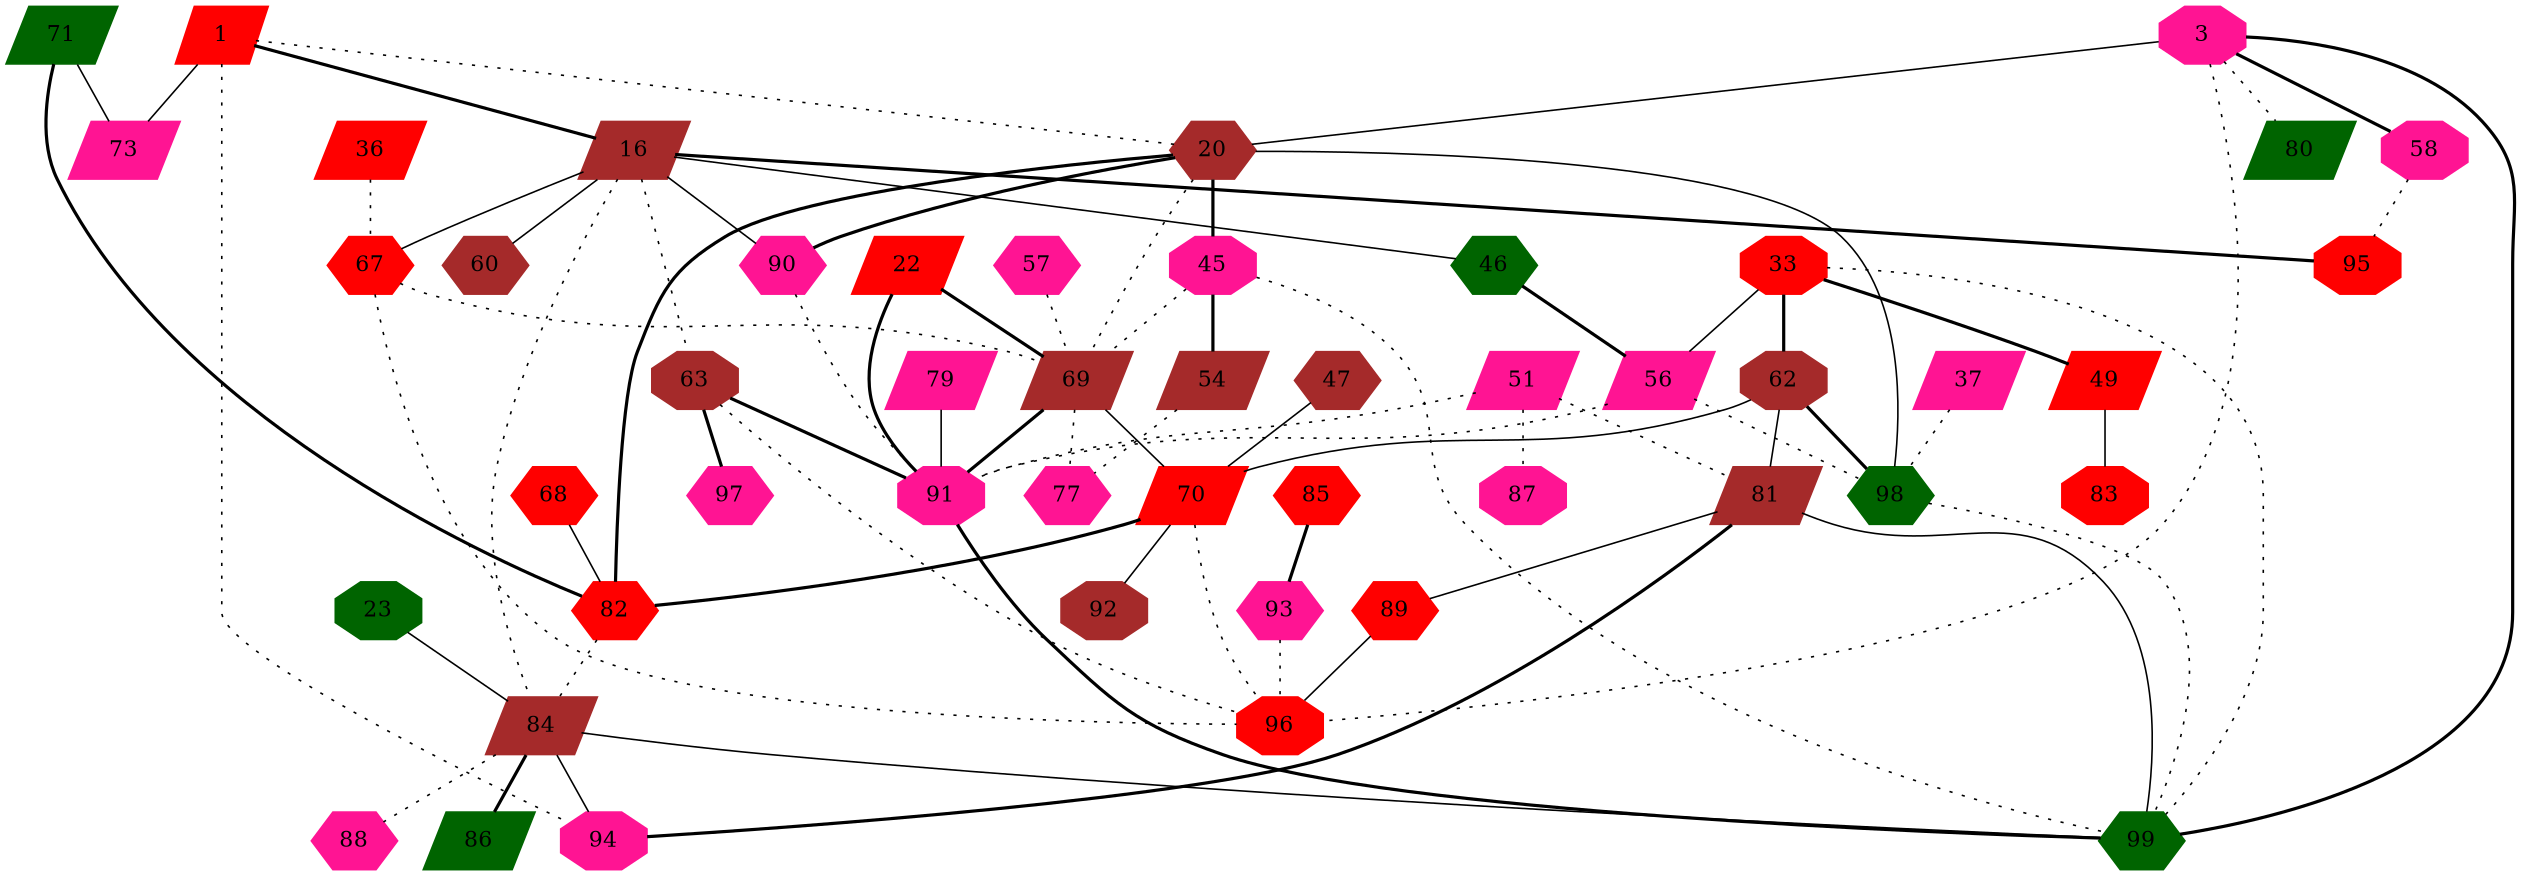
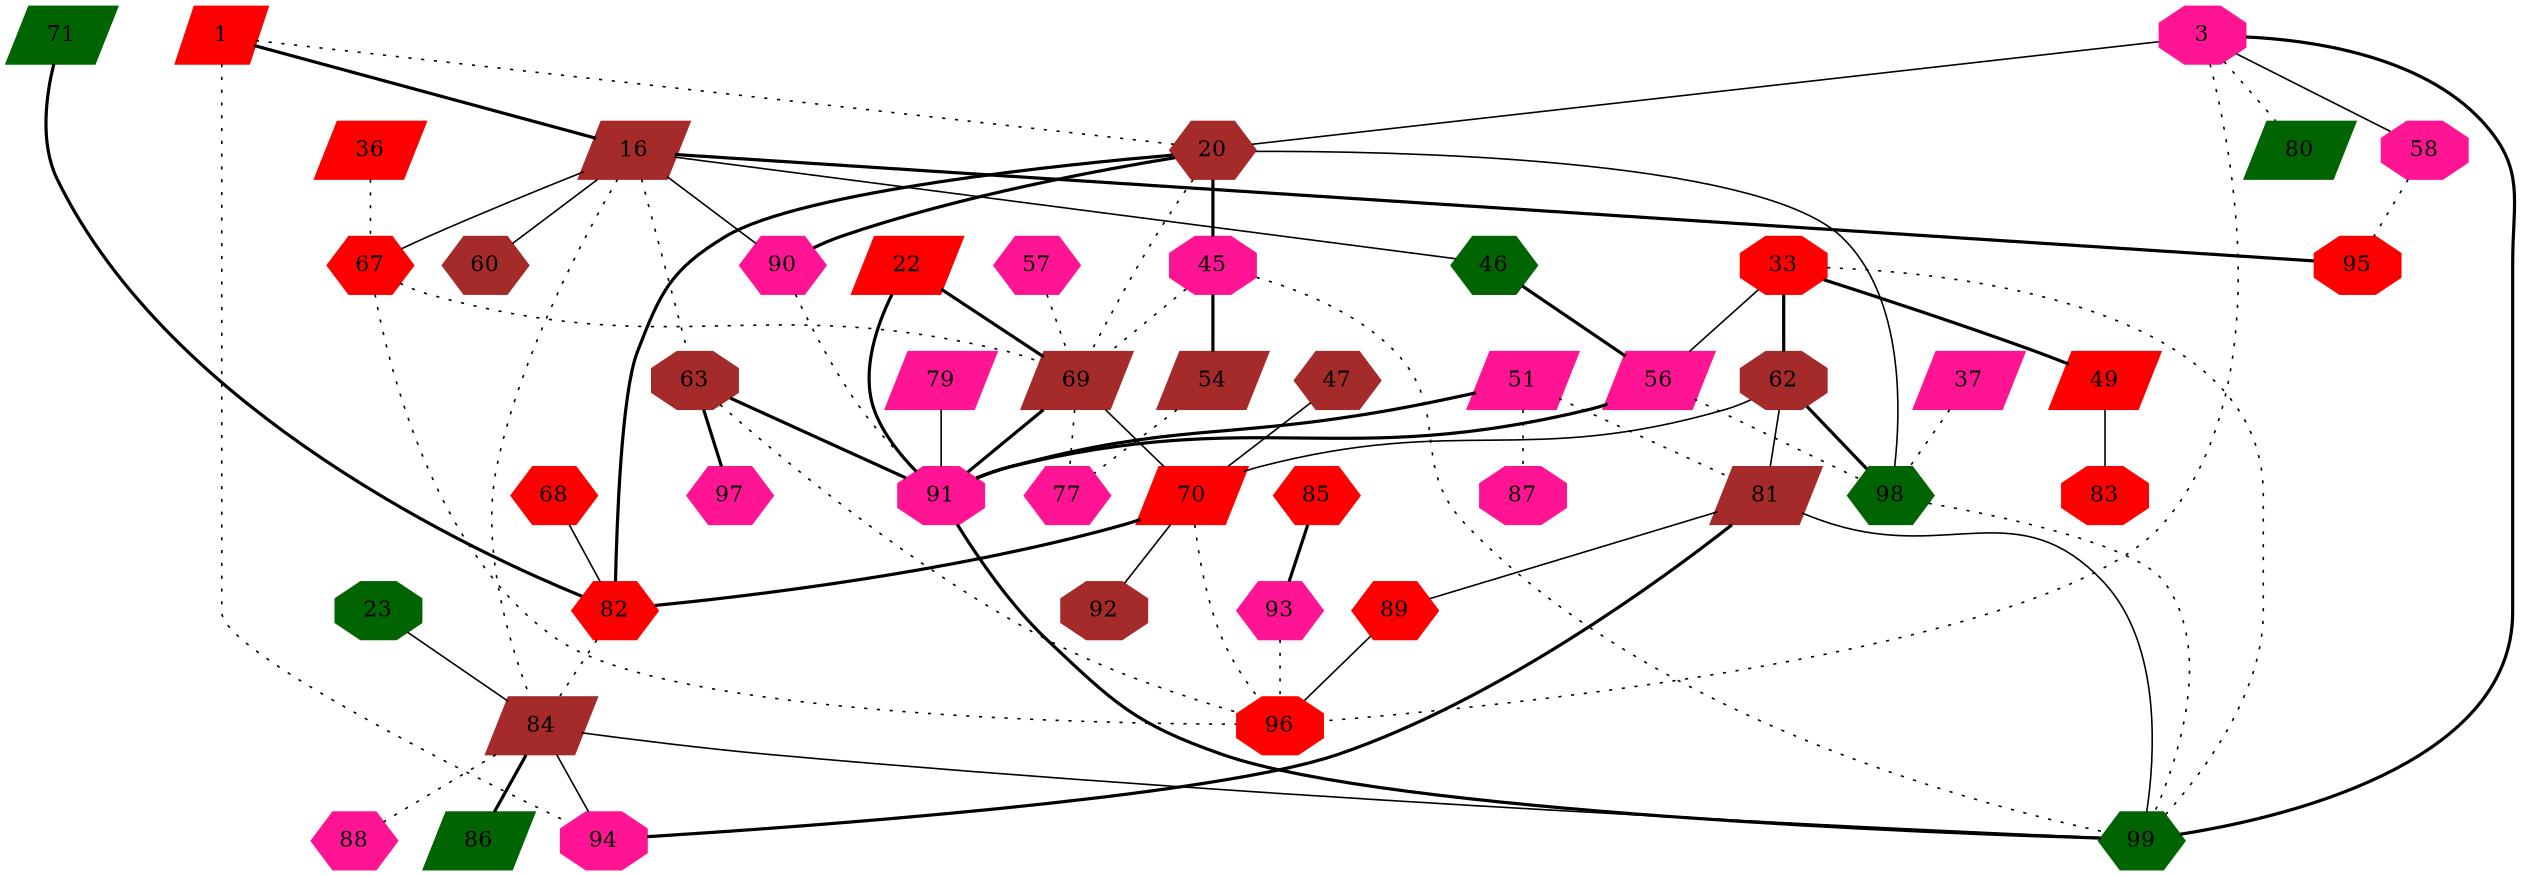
edge "3" -- "58": style bold -> solid
node "73": removed
edge "51" -- "91": style dotted -> bold
edge "56" -- "91": style dotted -> bold
